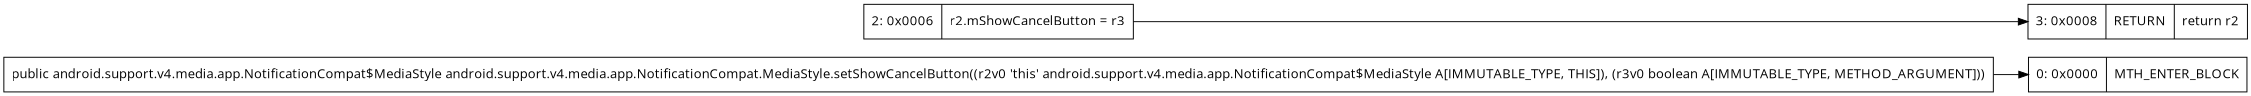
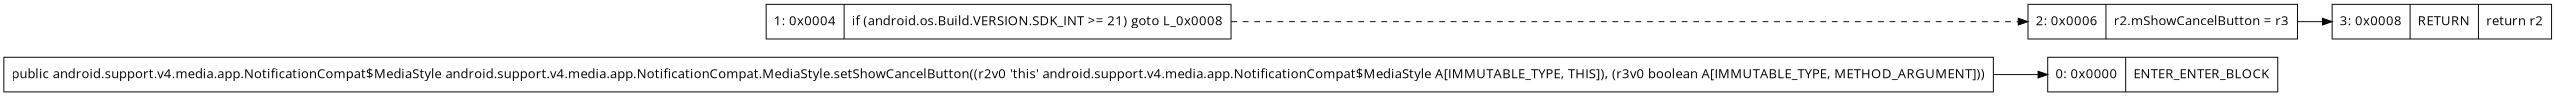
node "1: 0x0004": added
node "0: 0x0000": text "MTH_ENTER_BLOCK" -> "ENTER_ENTER_BLOCK"
